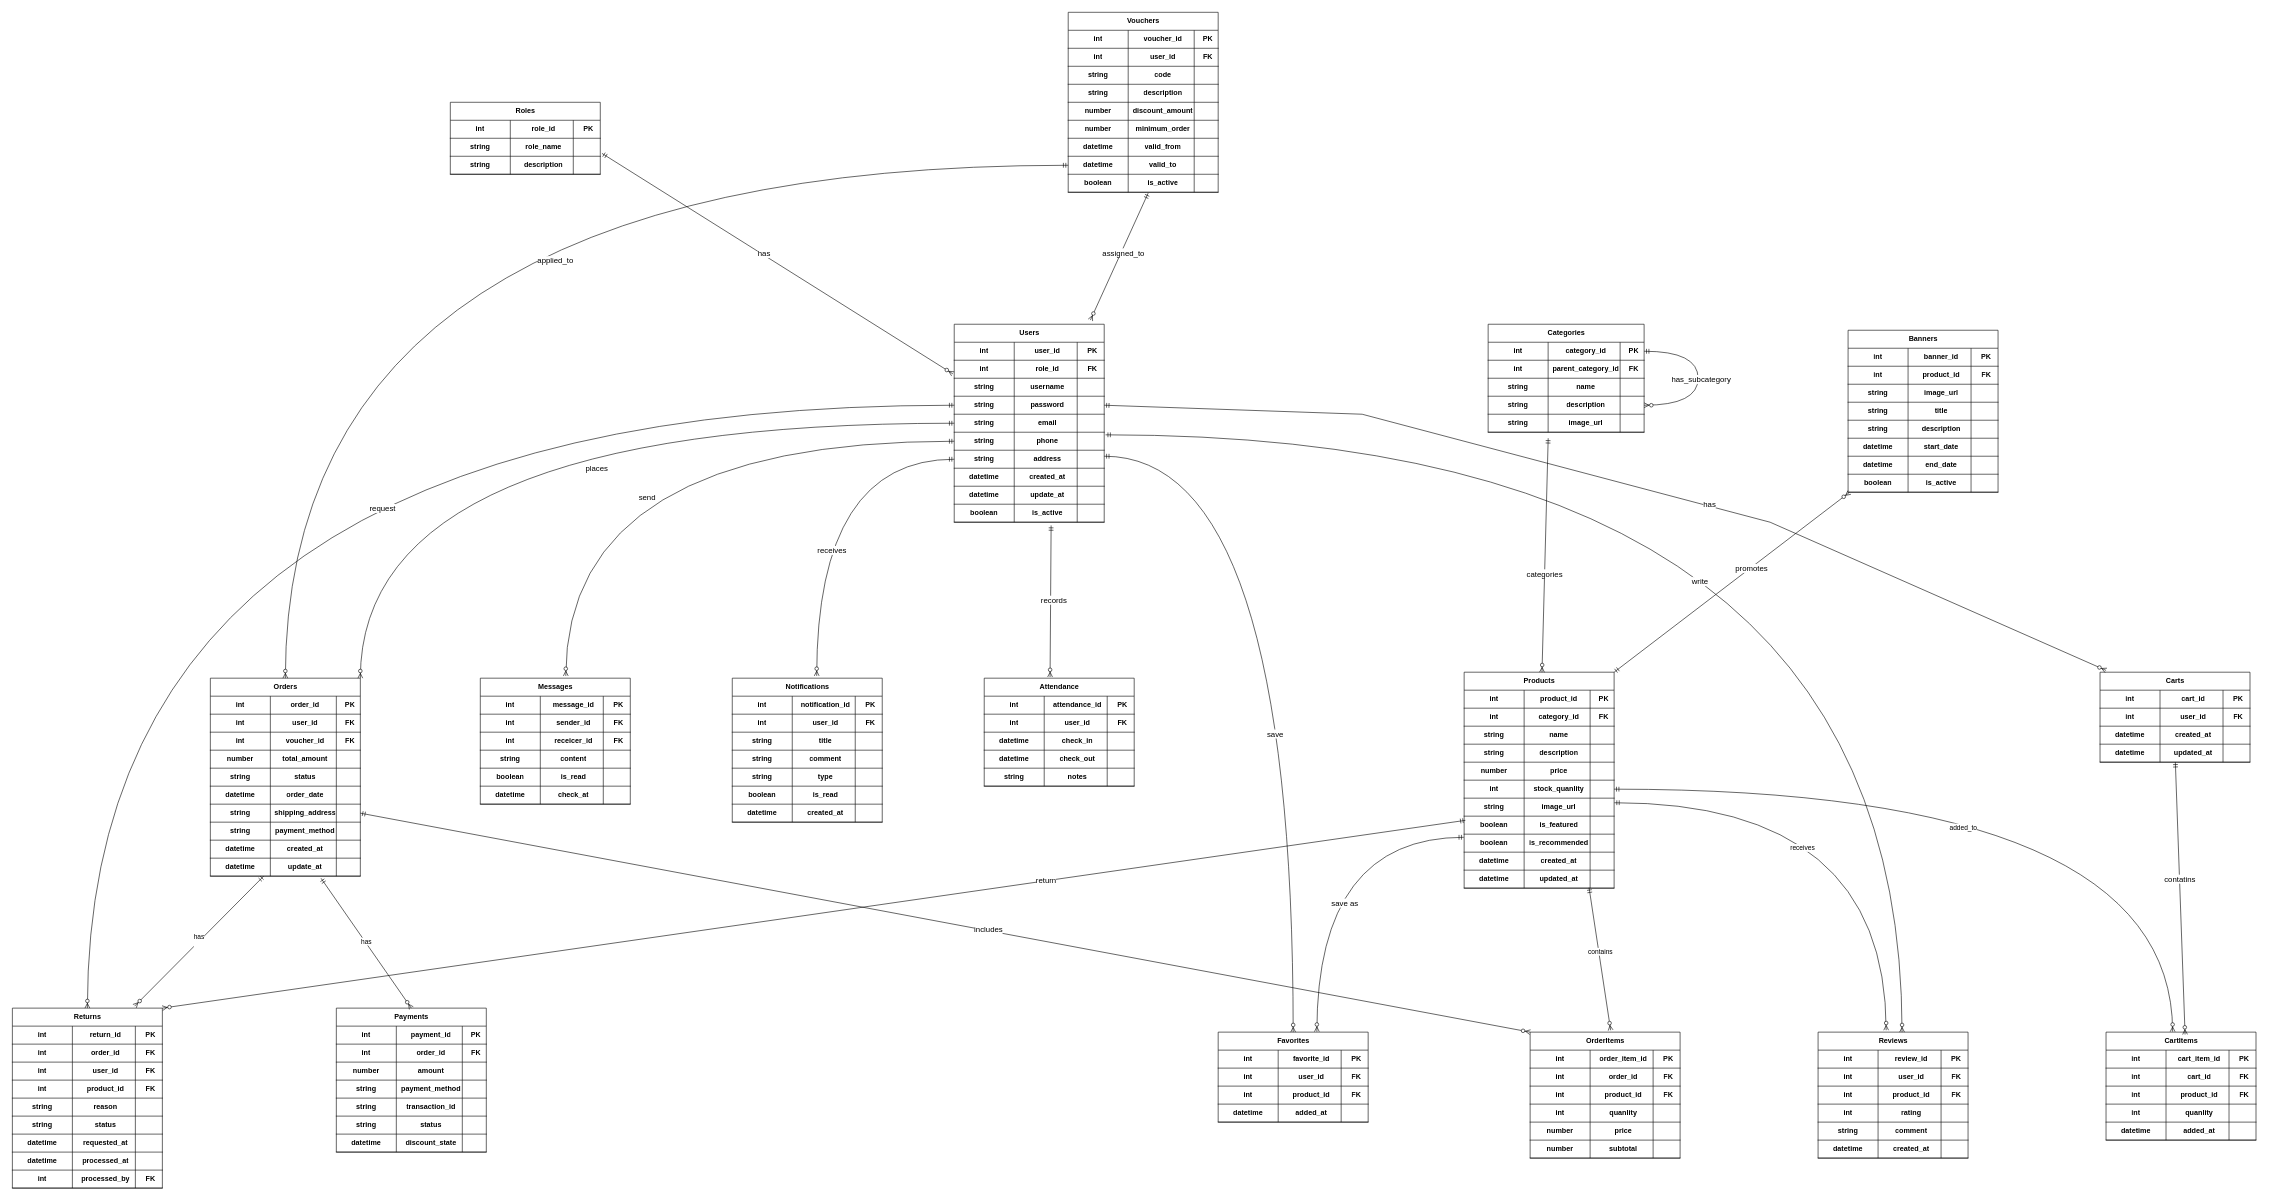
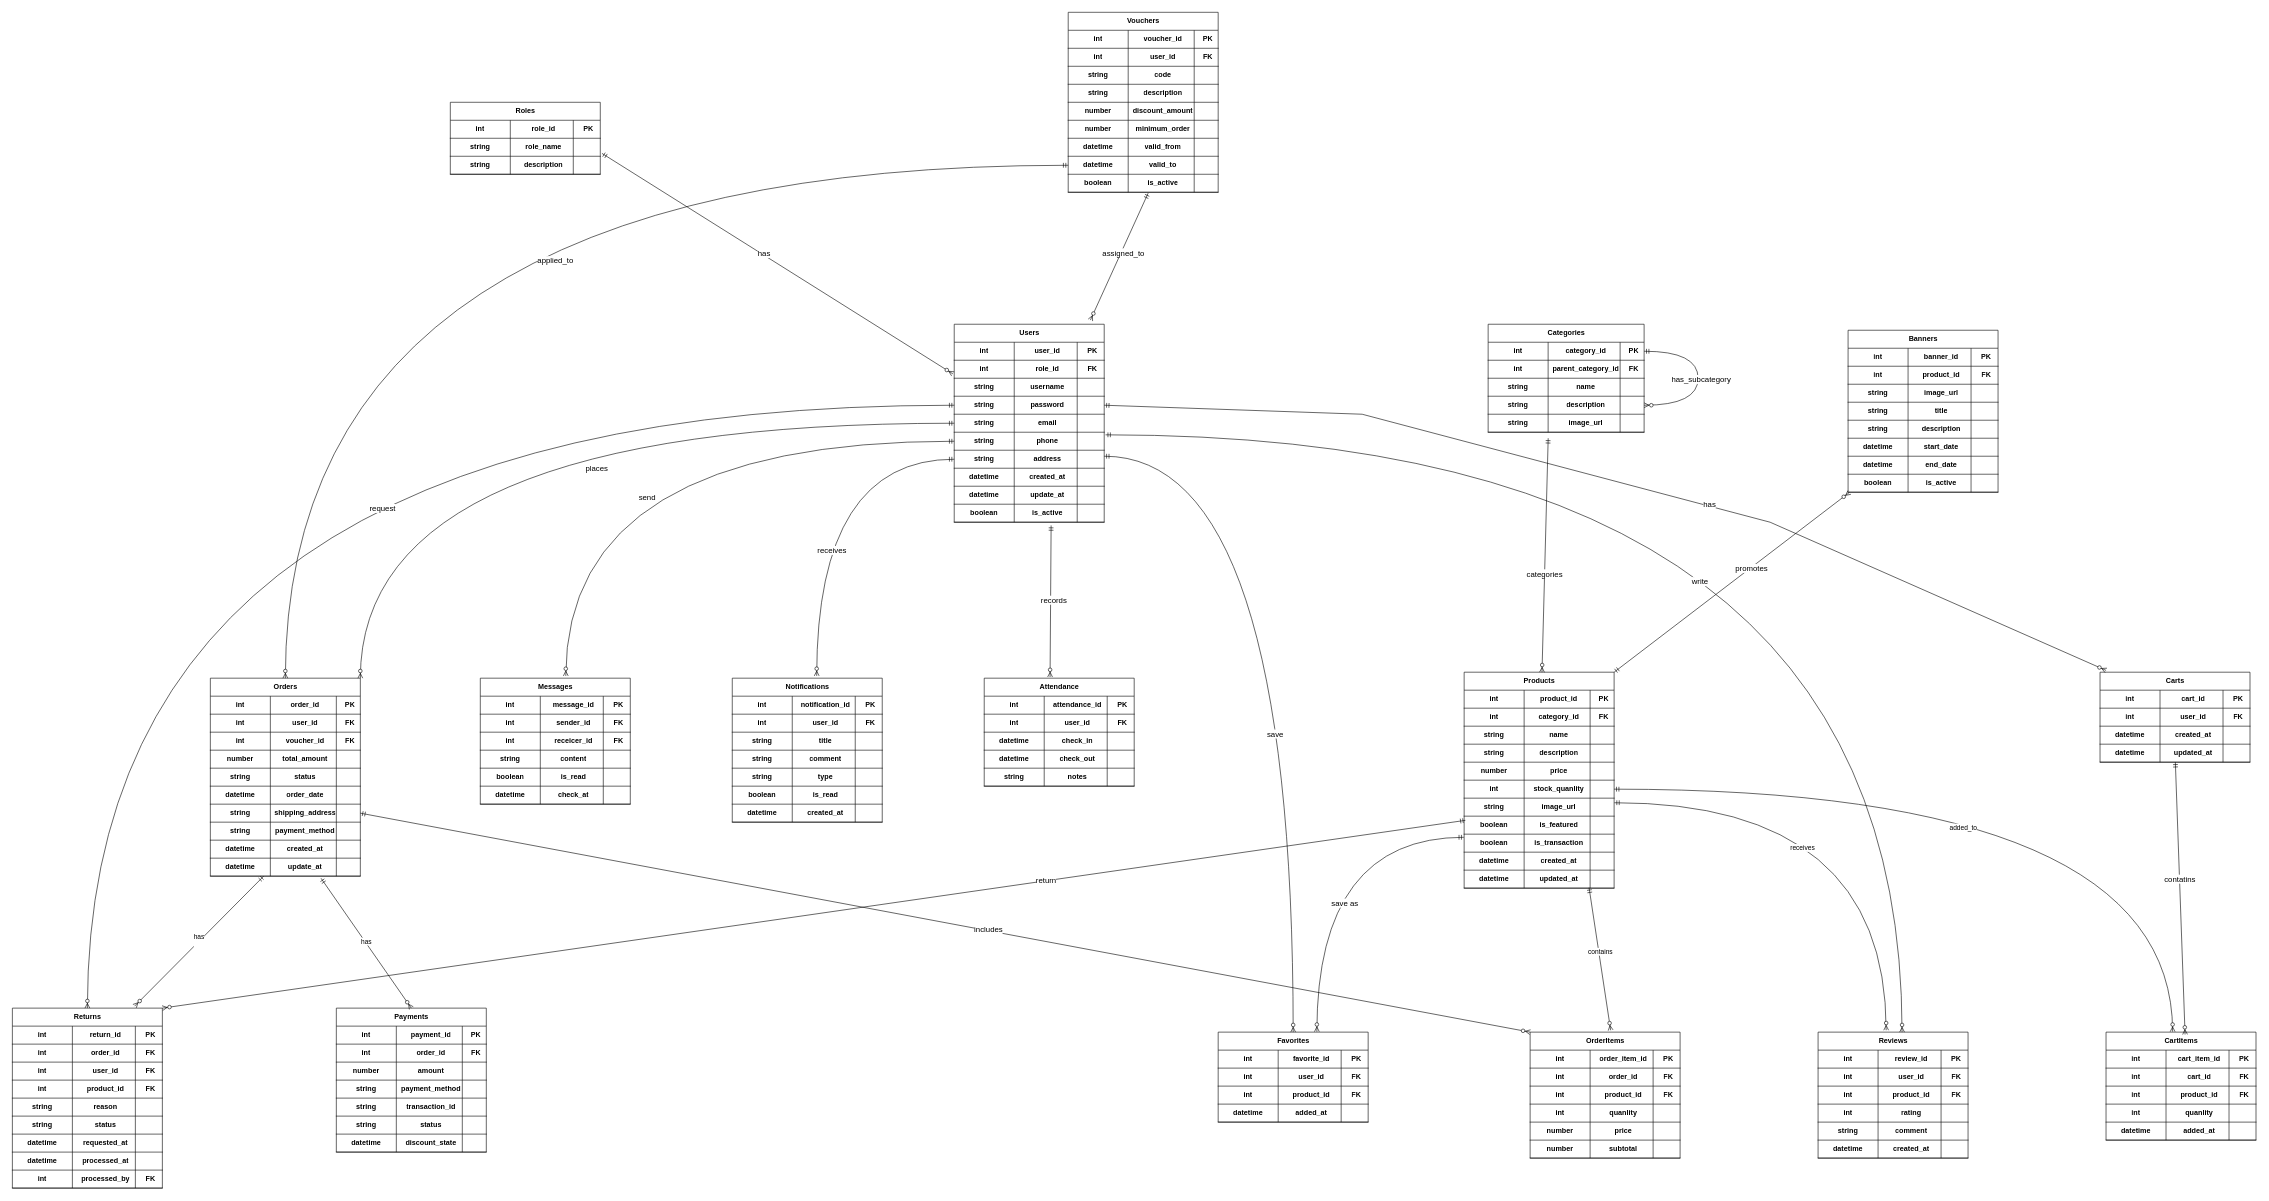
node "is_recommended": label "is_recommended" -> "is_transaction"
